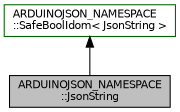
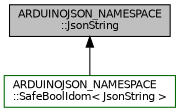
edge "ARDUINOJSON_NAMESPACE ::JsonString" -> "ARDUINOJSON_NAMESPACE ::SafeBoolIdom< JsonString >": reversed
